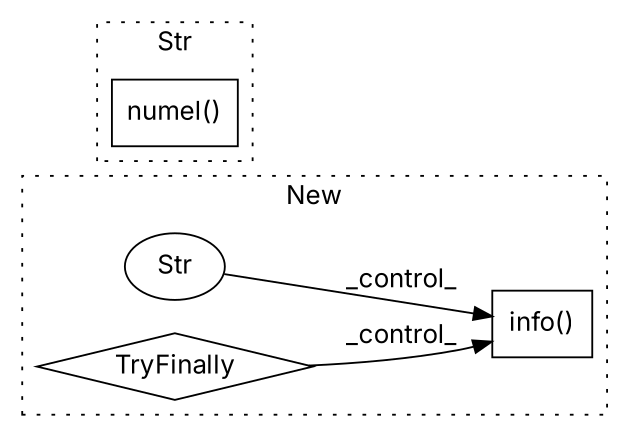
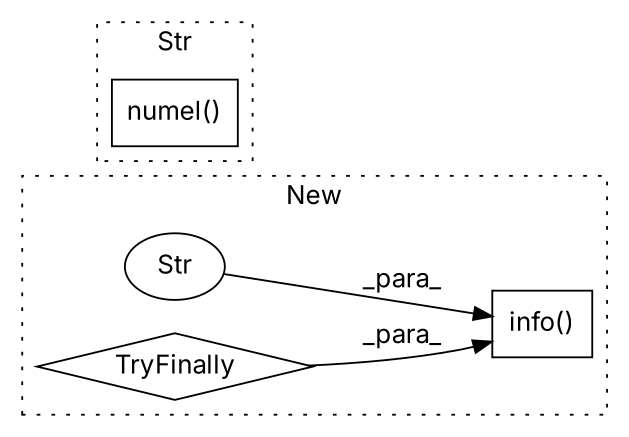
edge "Str" -> "info()": label "_control_" -> "_para_"
edge "TryFinally" -> "info()": label "_control_" -> "_para_"
